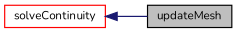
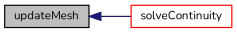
edge "updateMesh" -> "solveContinuity": reversed
